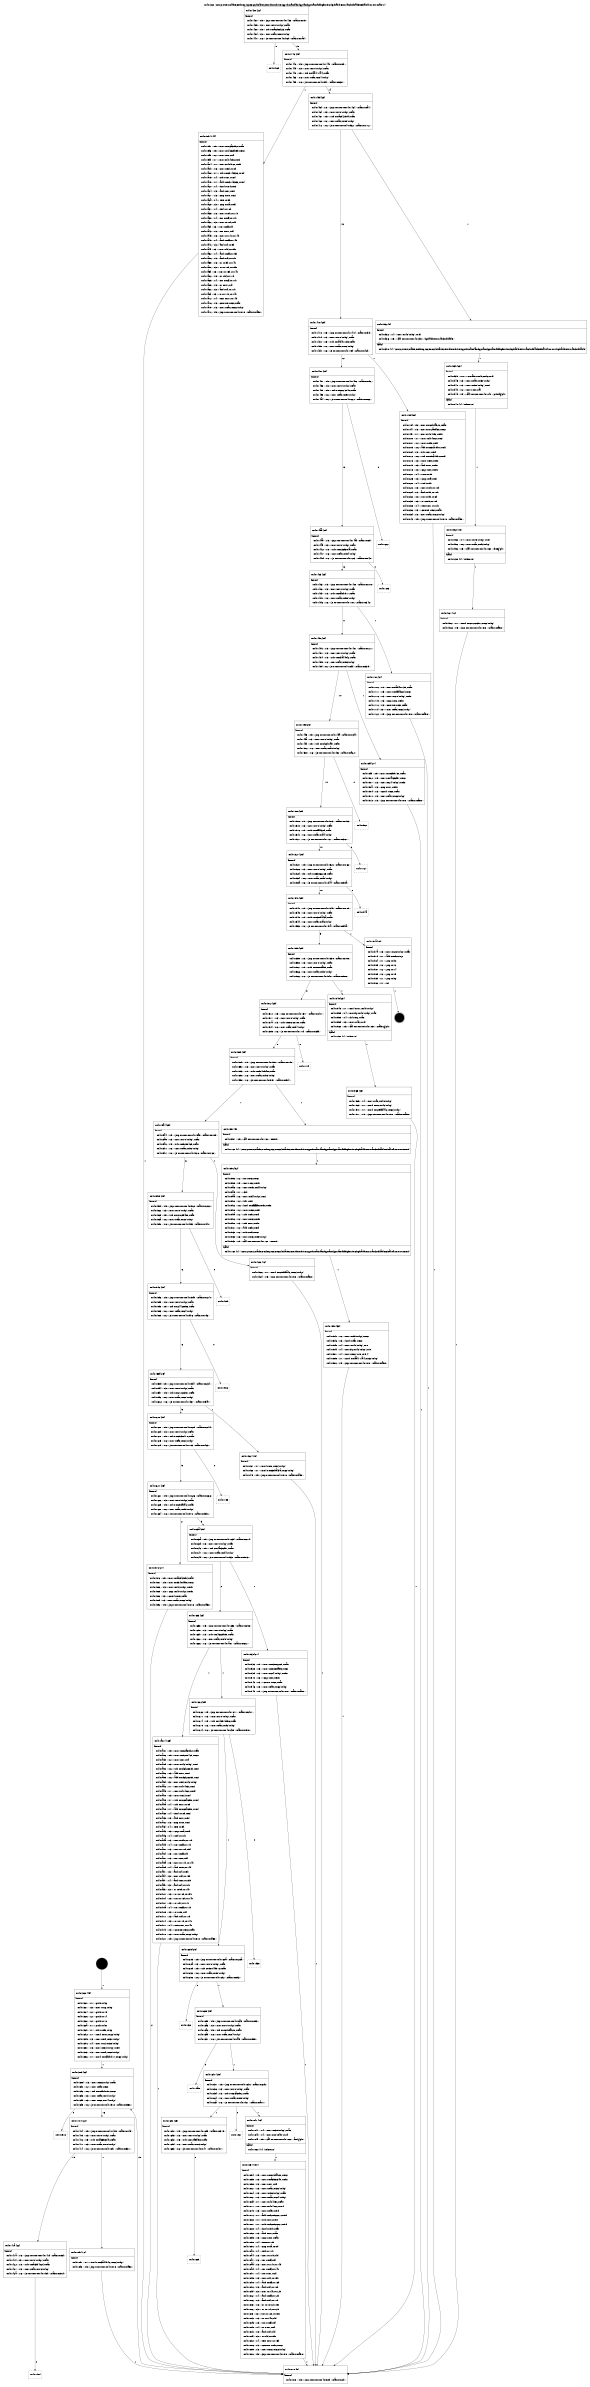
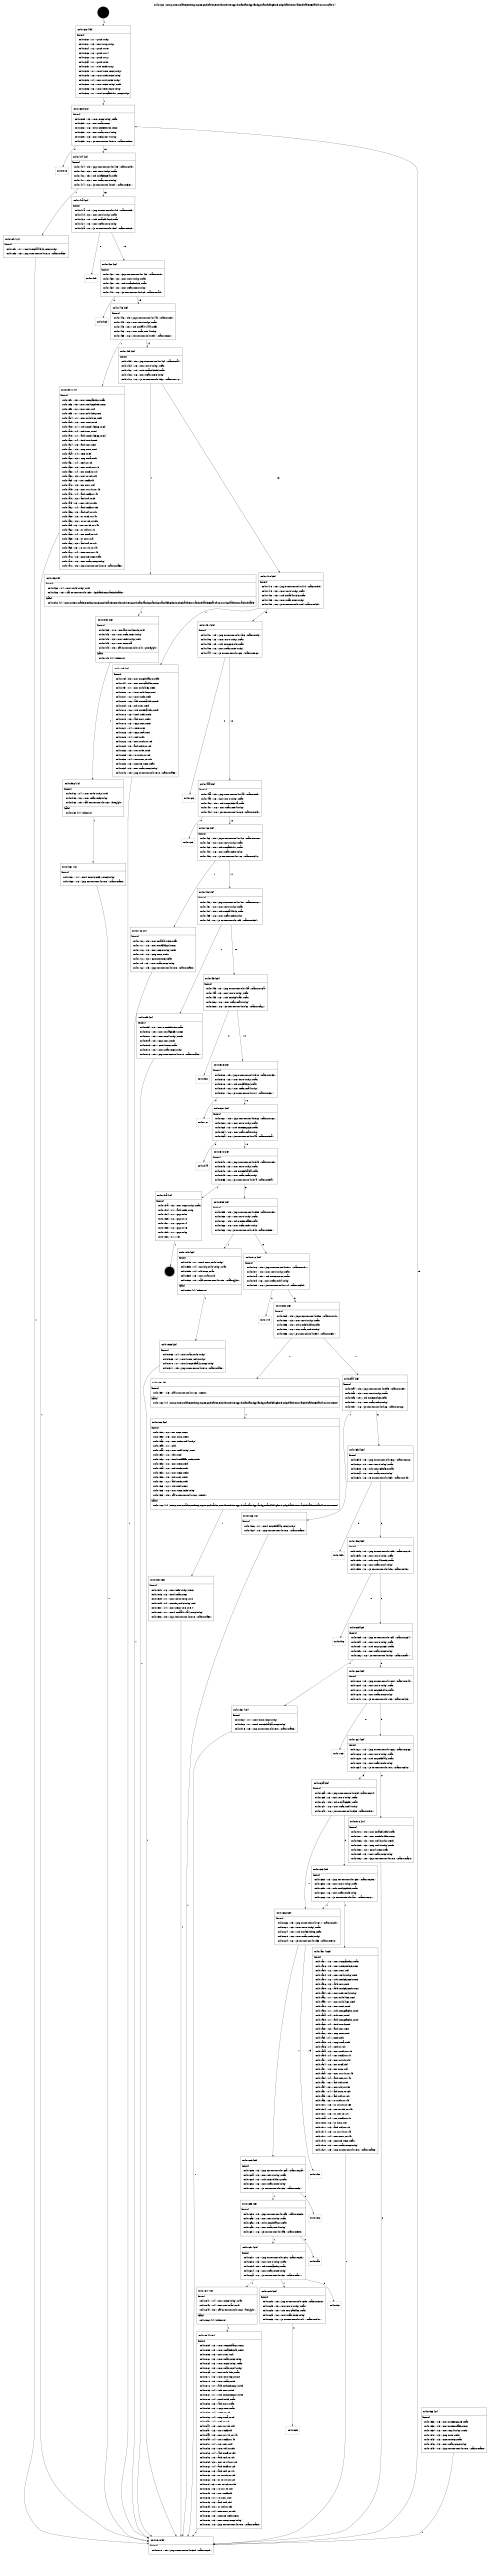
edge "0x40141a [22]" -> "0x401430 [22]": added, label "15"
edge "0x40163a [25]" -> "0x401933 [27]": now "0x40163a [25]" -> "0x40166c [25]"
edge "0x40166c [25]" -> "0x401d3e": label " 0" -> " 15"
